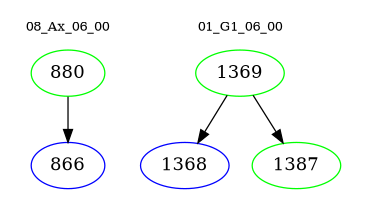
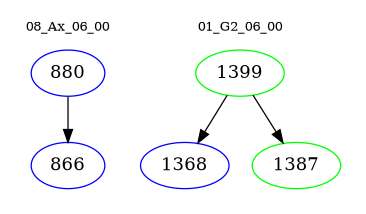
cluster "01_G1_06_00": label "01_G1_06_00" -> "01_G2_06_00"
node "880": color green -> blue
node "1369": label "1369" -> "1399"
